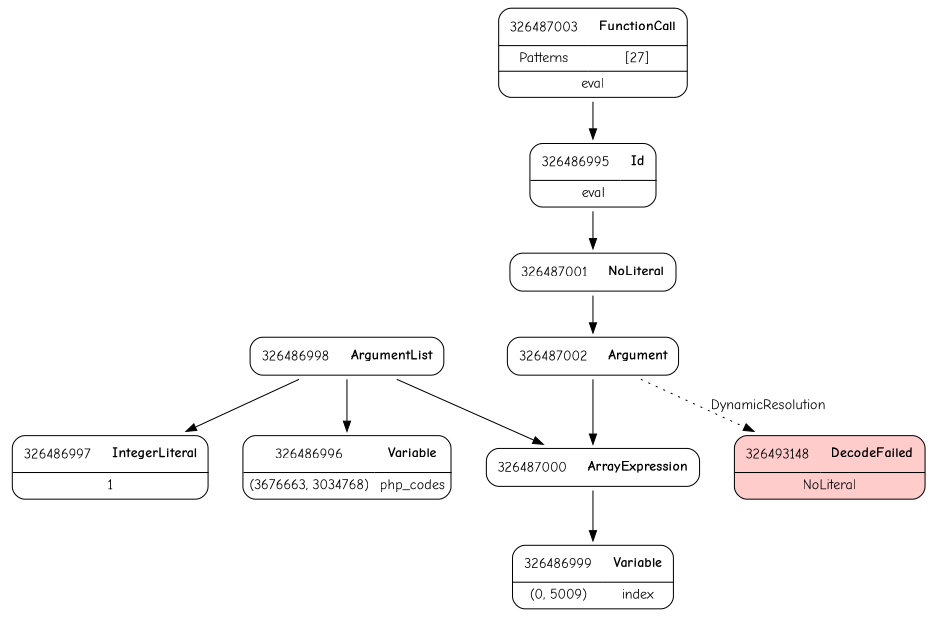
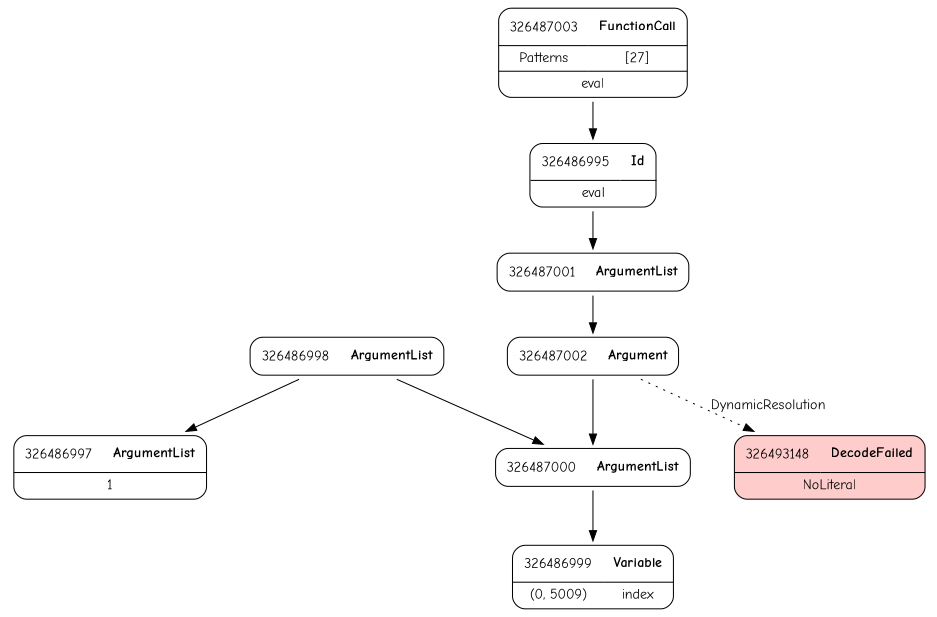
node "326487001": text "NoLiteral" -> "ArgumentList"
node "326486997": text "IntegerLiteral" -> "ArgumentList"
node "326487000": text "ArrayExpression" -> "ArgumentList"
node "326486996": removed
